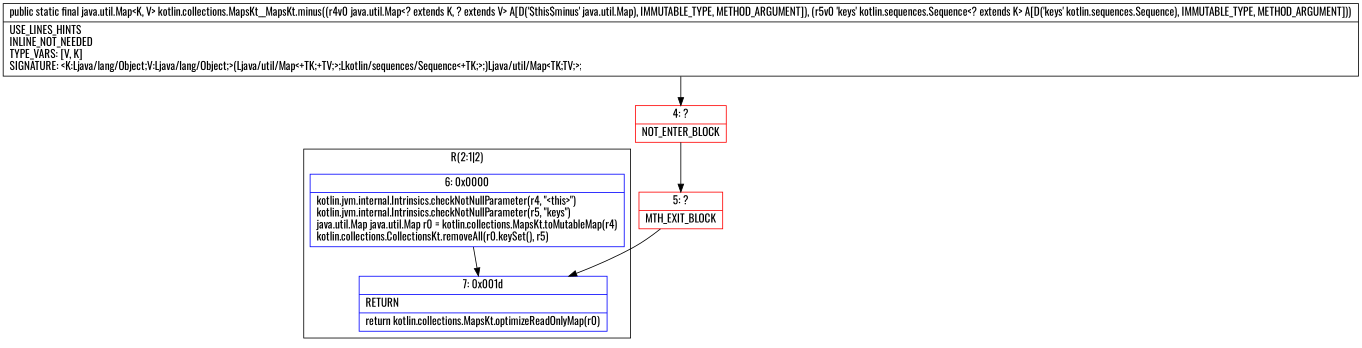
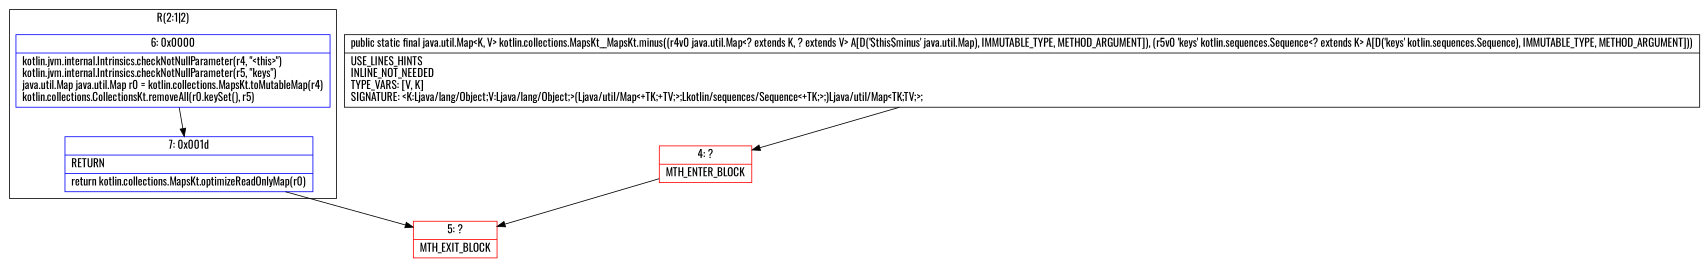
node "4: ?": text "NOT_ENTER_BLOCK" -> "MTH_ENTER_BLOCK"
edge "5: ?" -> "7: 0x001d": reversed
